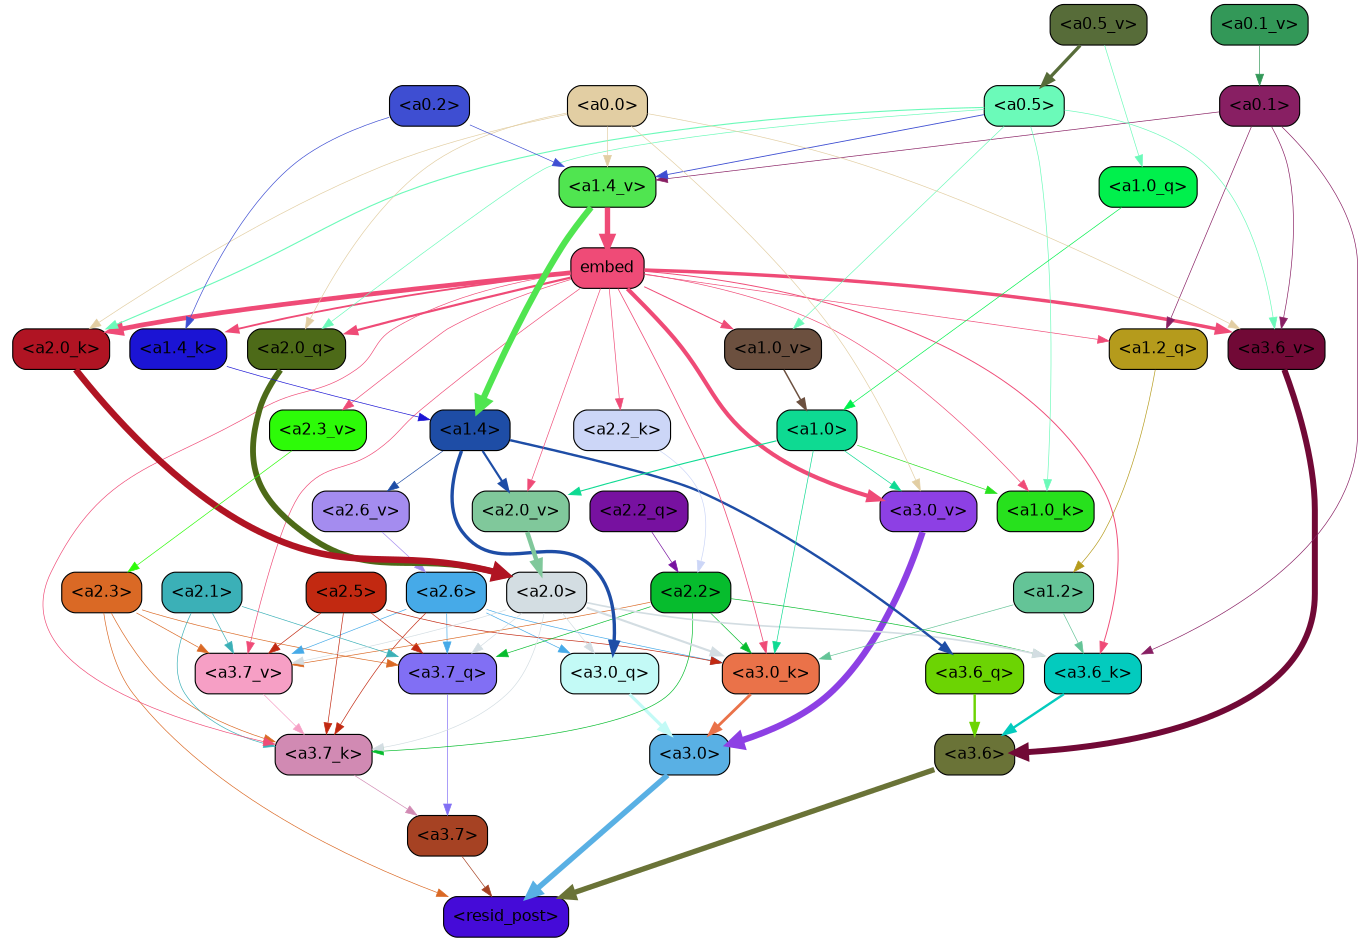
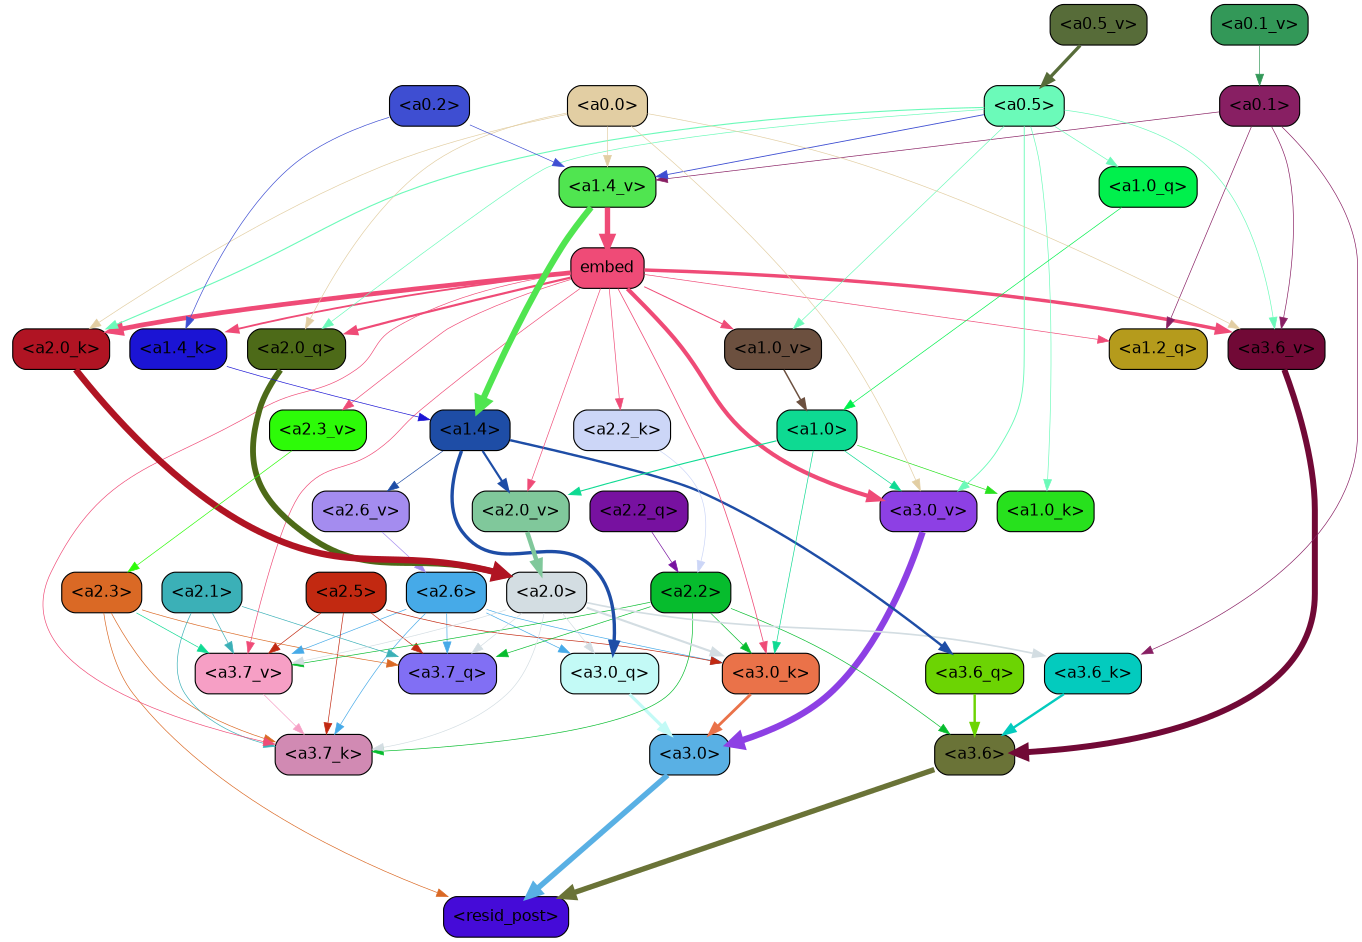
edge "<a0.5_v>" -> "<a1.0_q>": now "<a0.5>" -> "<a1.0_q>"
edge "<a0.5>" -> "<a3.0_v>": added
edge "embed" -> "<a1.0_k>": removed
edge "embed" -> "<a3.6_k>": removed
node "<a1.2>": removed
edge "<a2.2>" -> "<a3.6_k>": now "<a2.2>" -> "<a3.6>"
edge "<a2.3>" -> "<a3.7_v>": color #da6925 -> #0eda92
edge "<a2.2>" -> "<a3.7_v>": color #da6925 -> #06bc2d
edge "<a2.6>" -> "<a3.7_k>": color #c22911 -> #46aae8
node "<a3.7>": removed
